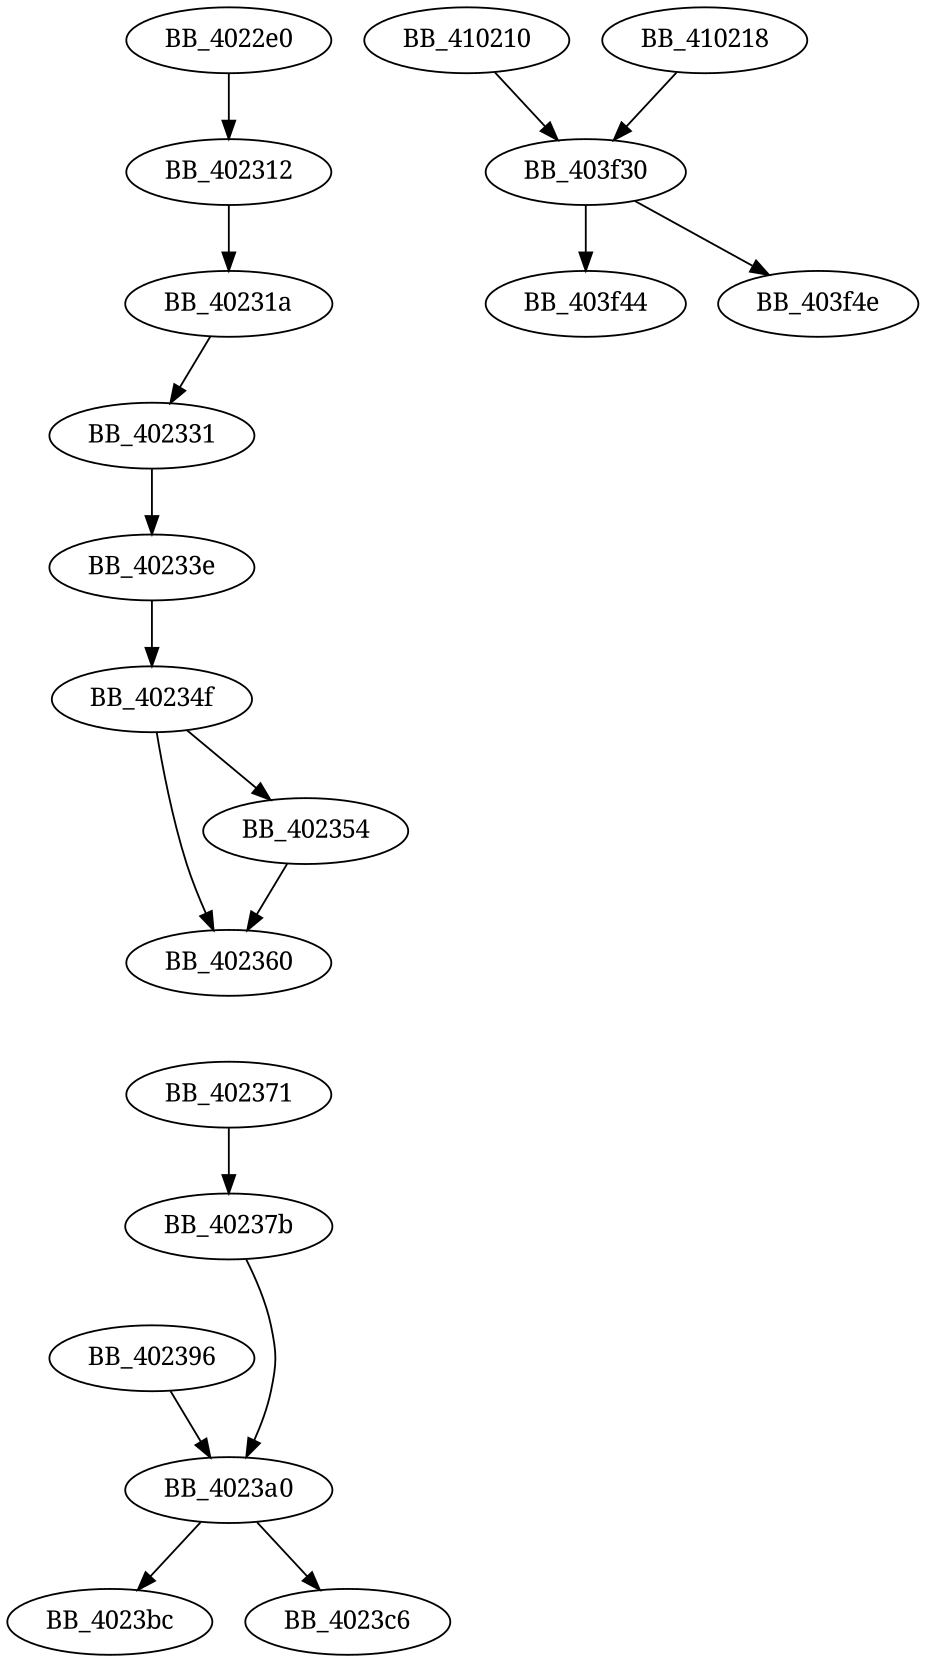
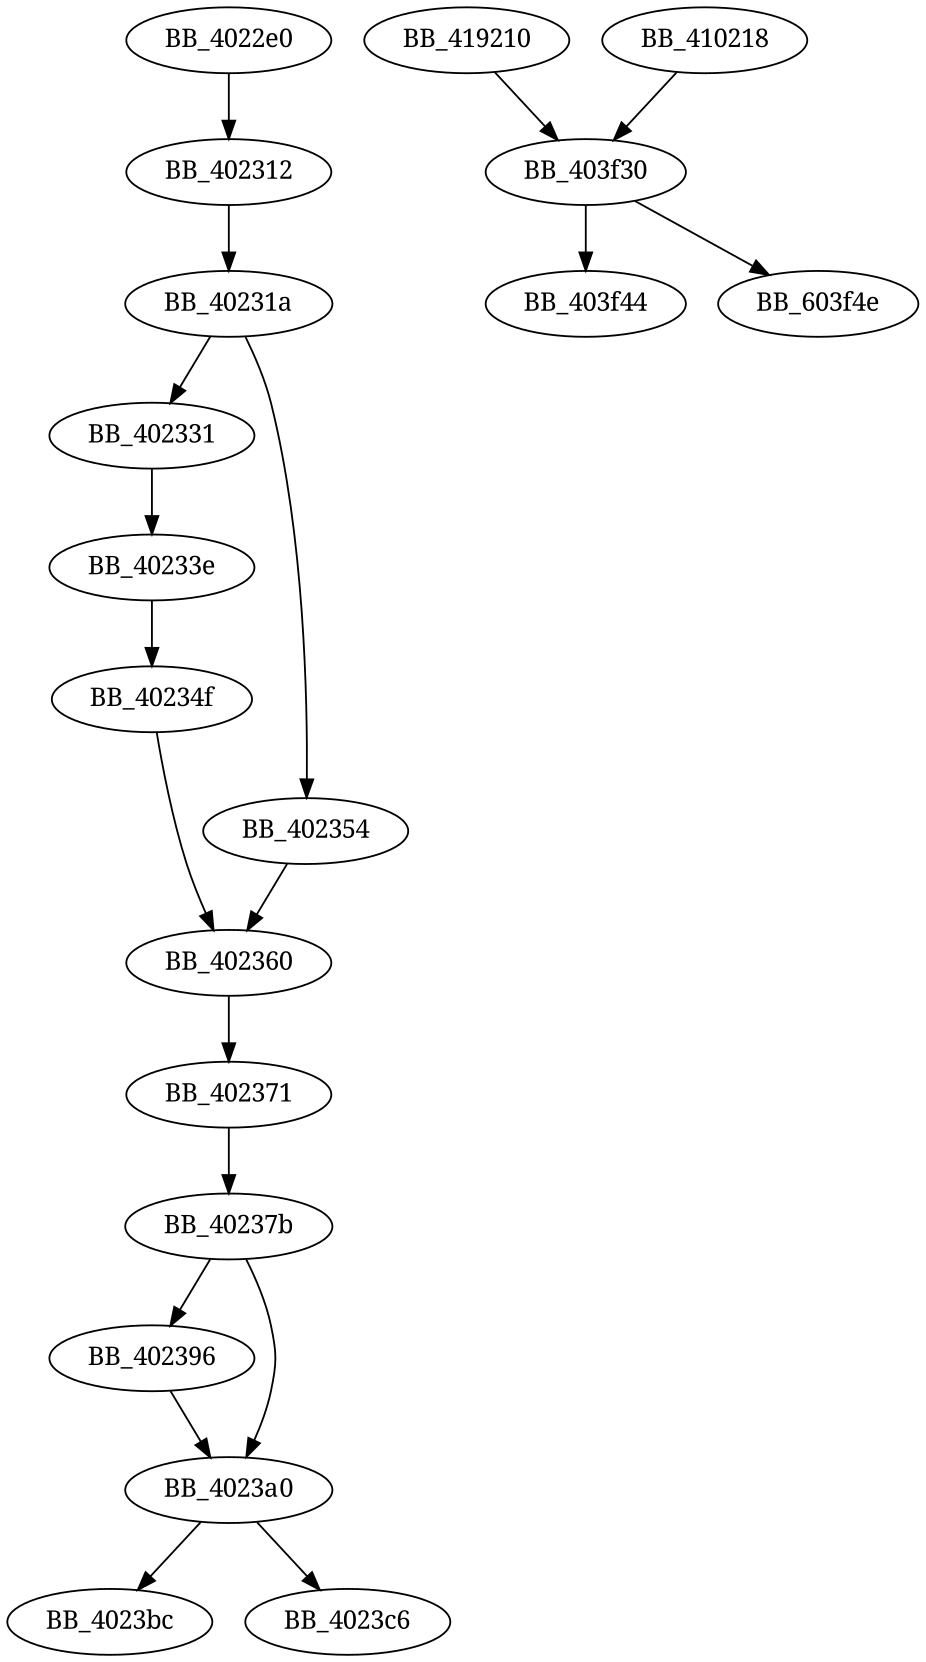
node "BB_410210": label "BB_410210" -> "BB_419210"
node "BB_403f4e": label "BB_403f4e" -> "BB_603f4e"
edge "BB_40234f" -> "BB_402354": now "BB_40231a" -> "BB_402354"
edge "BB_402360" -> "BB_402371": added
edge "BB_40237b" -> "BB_402396": added
